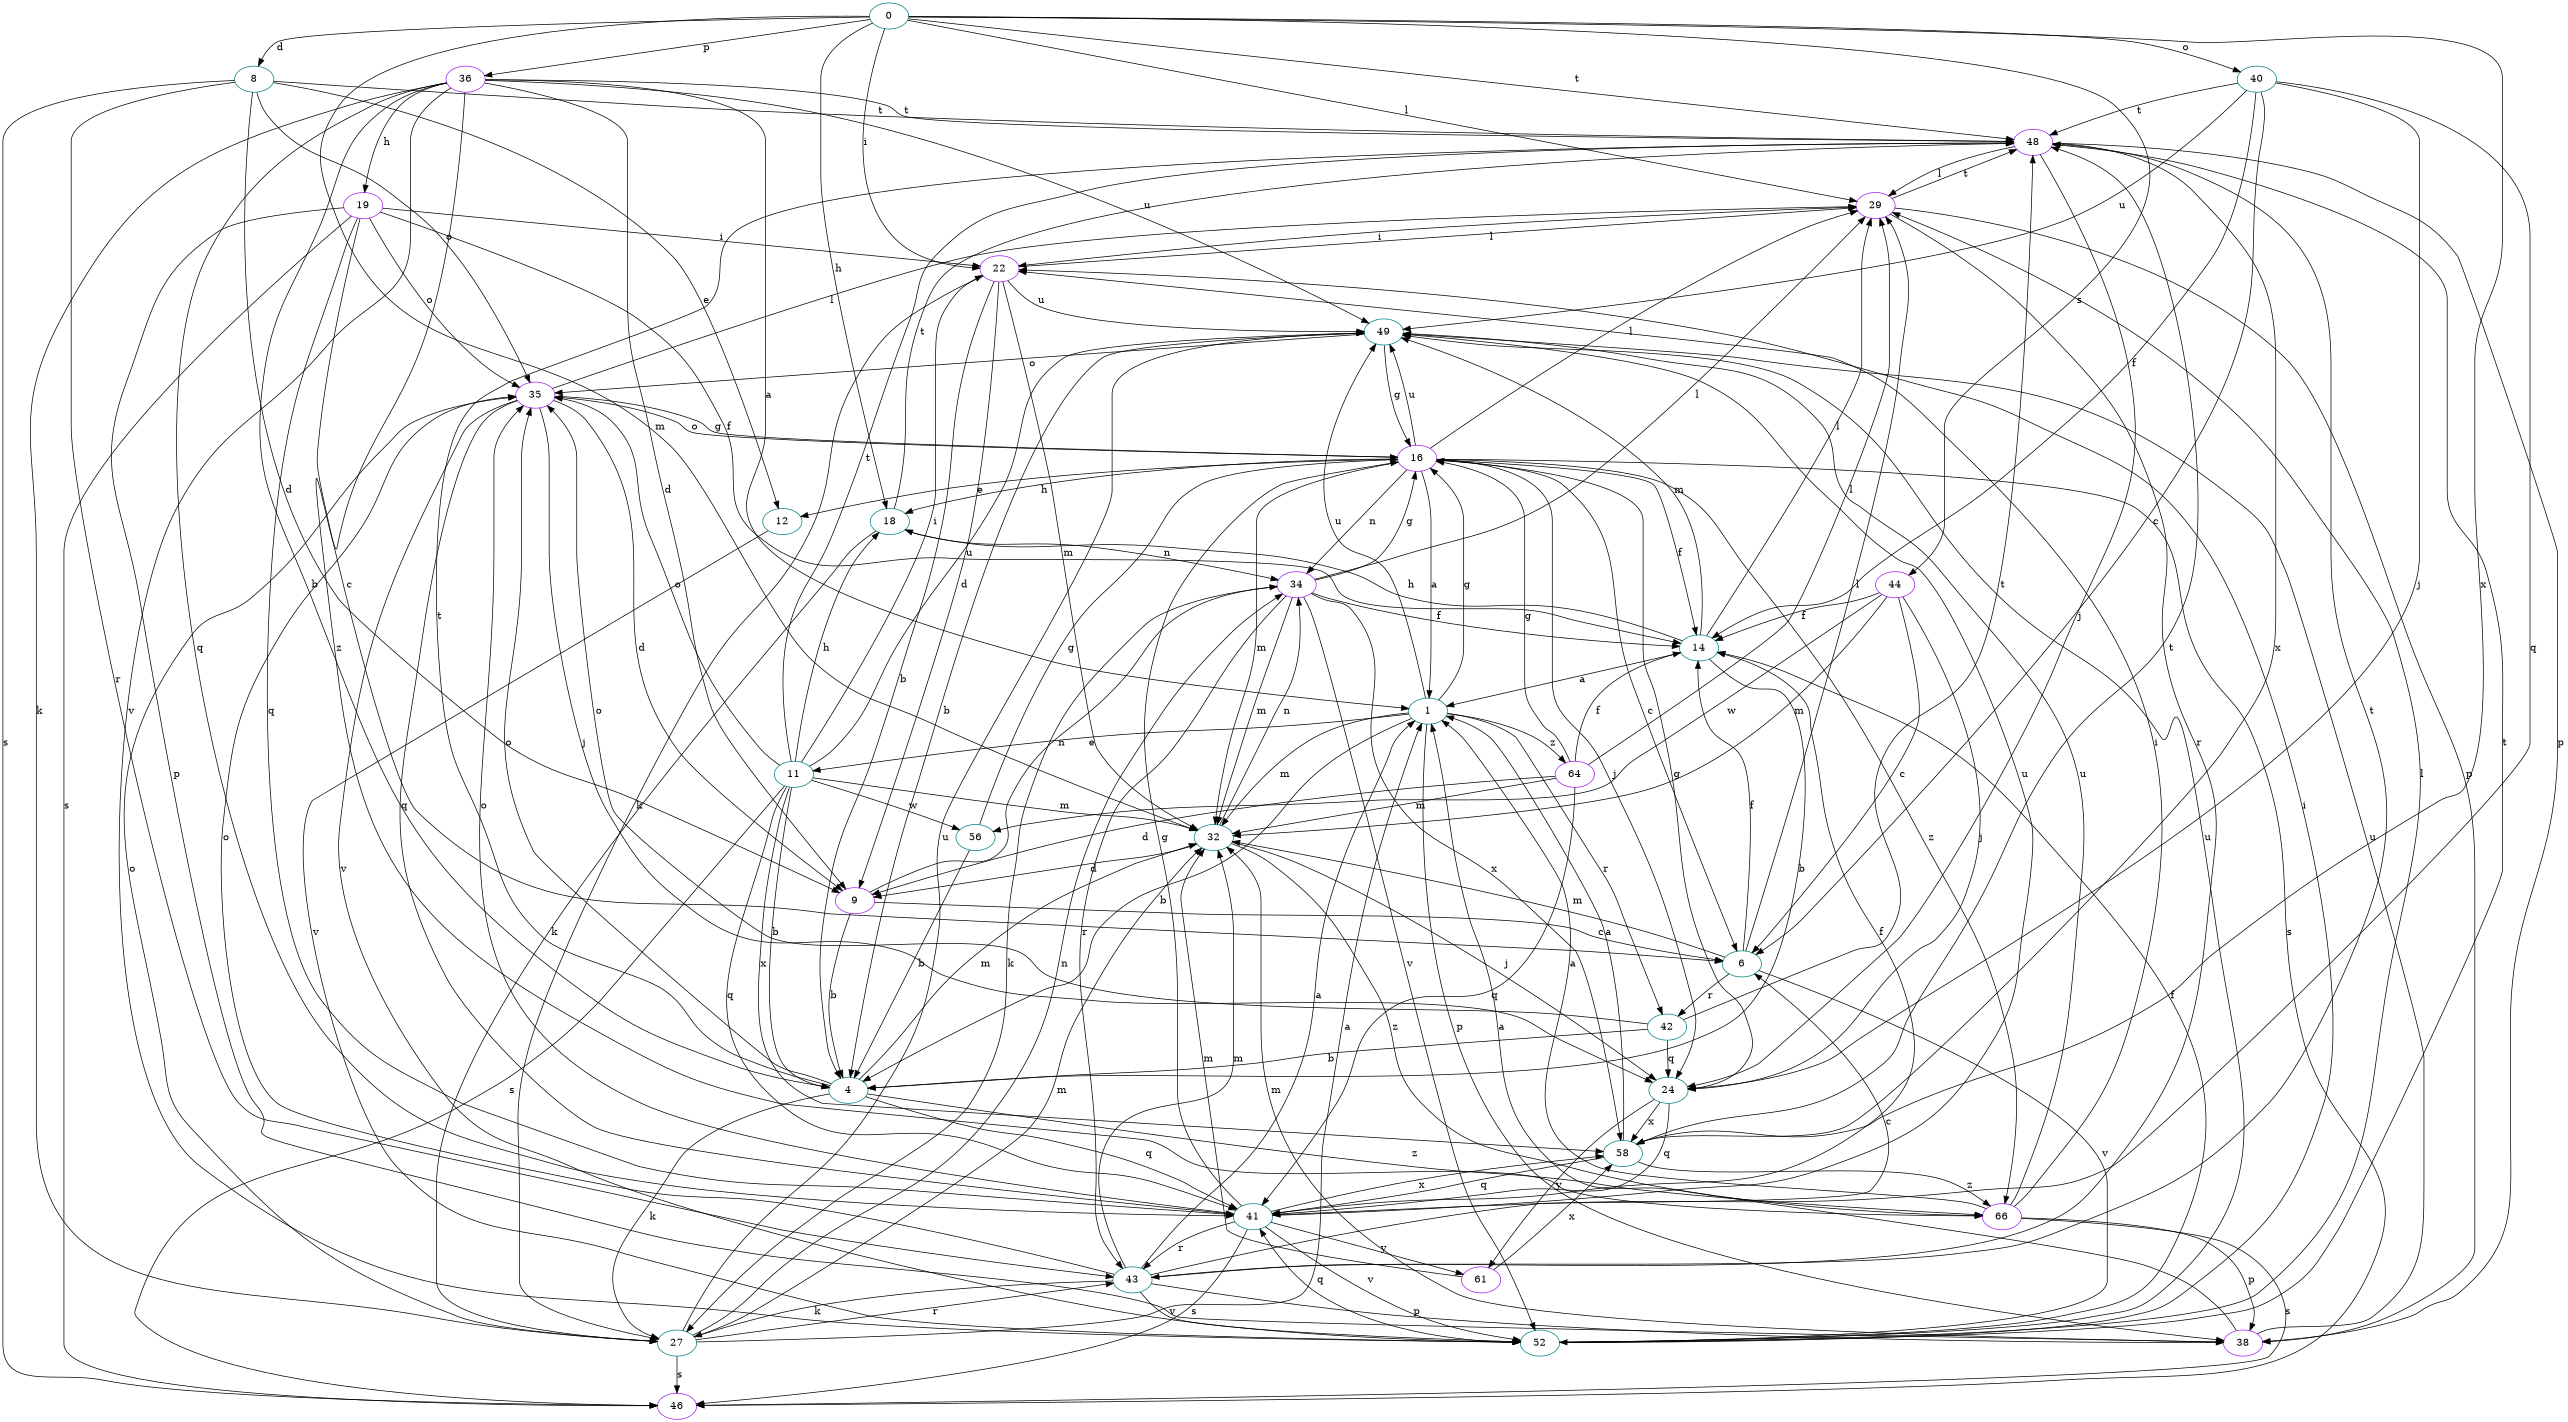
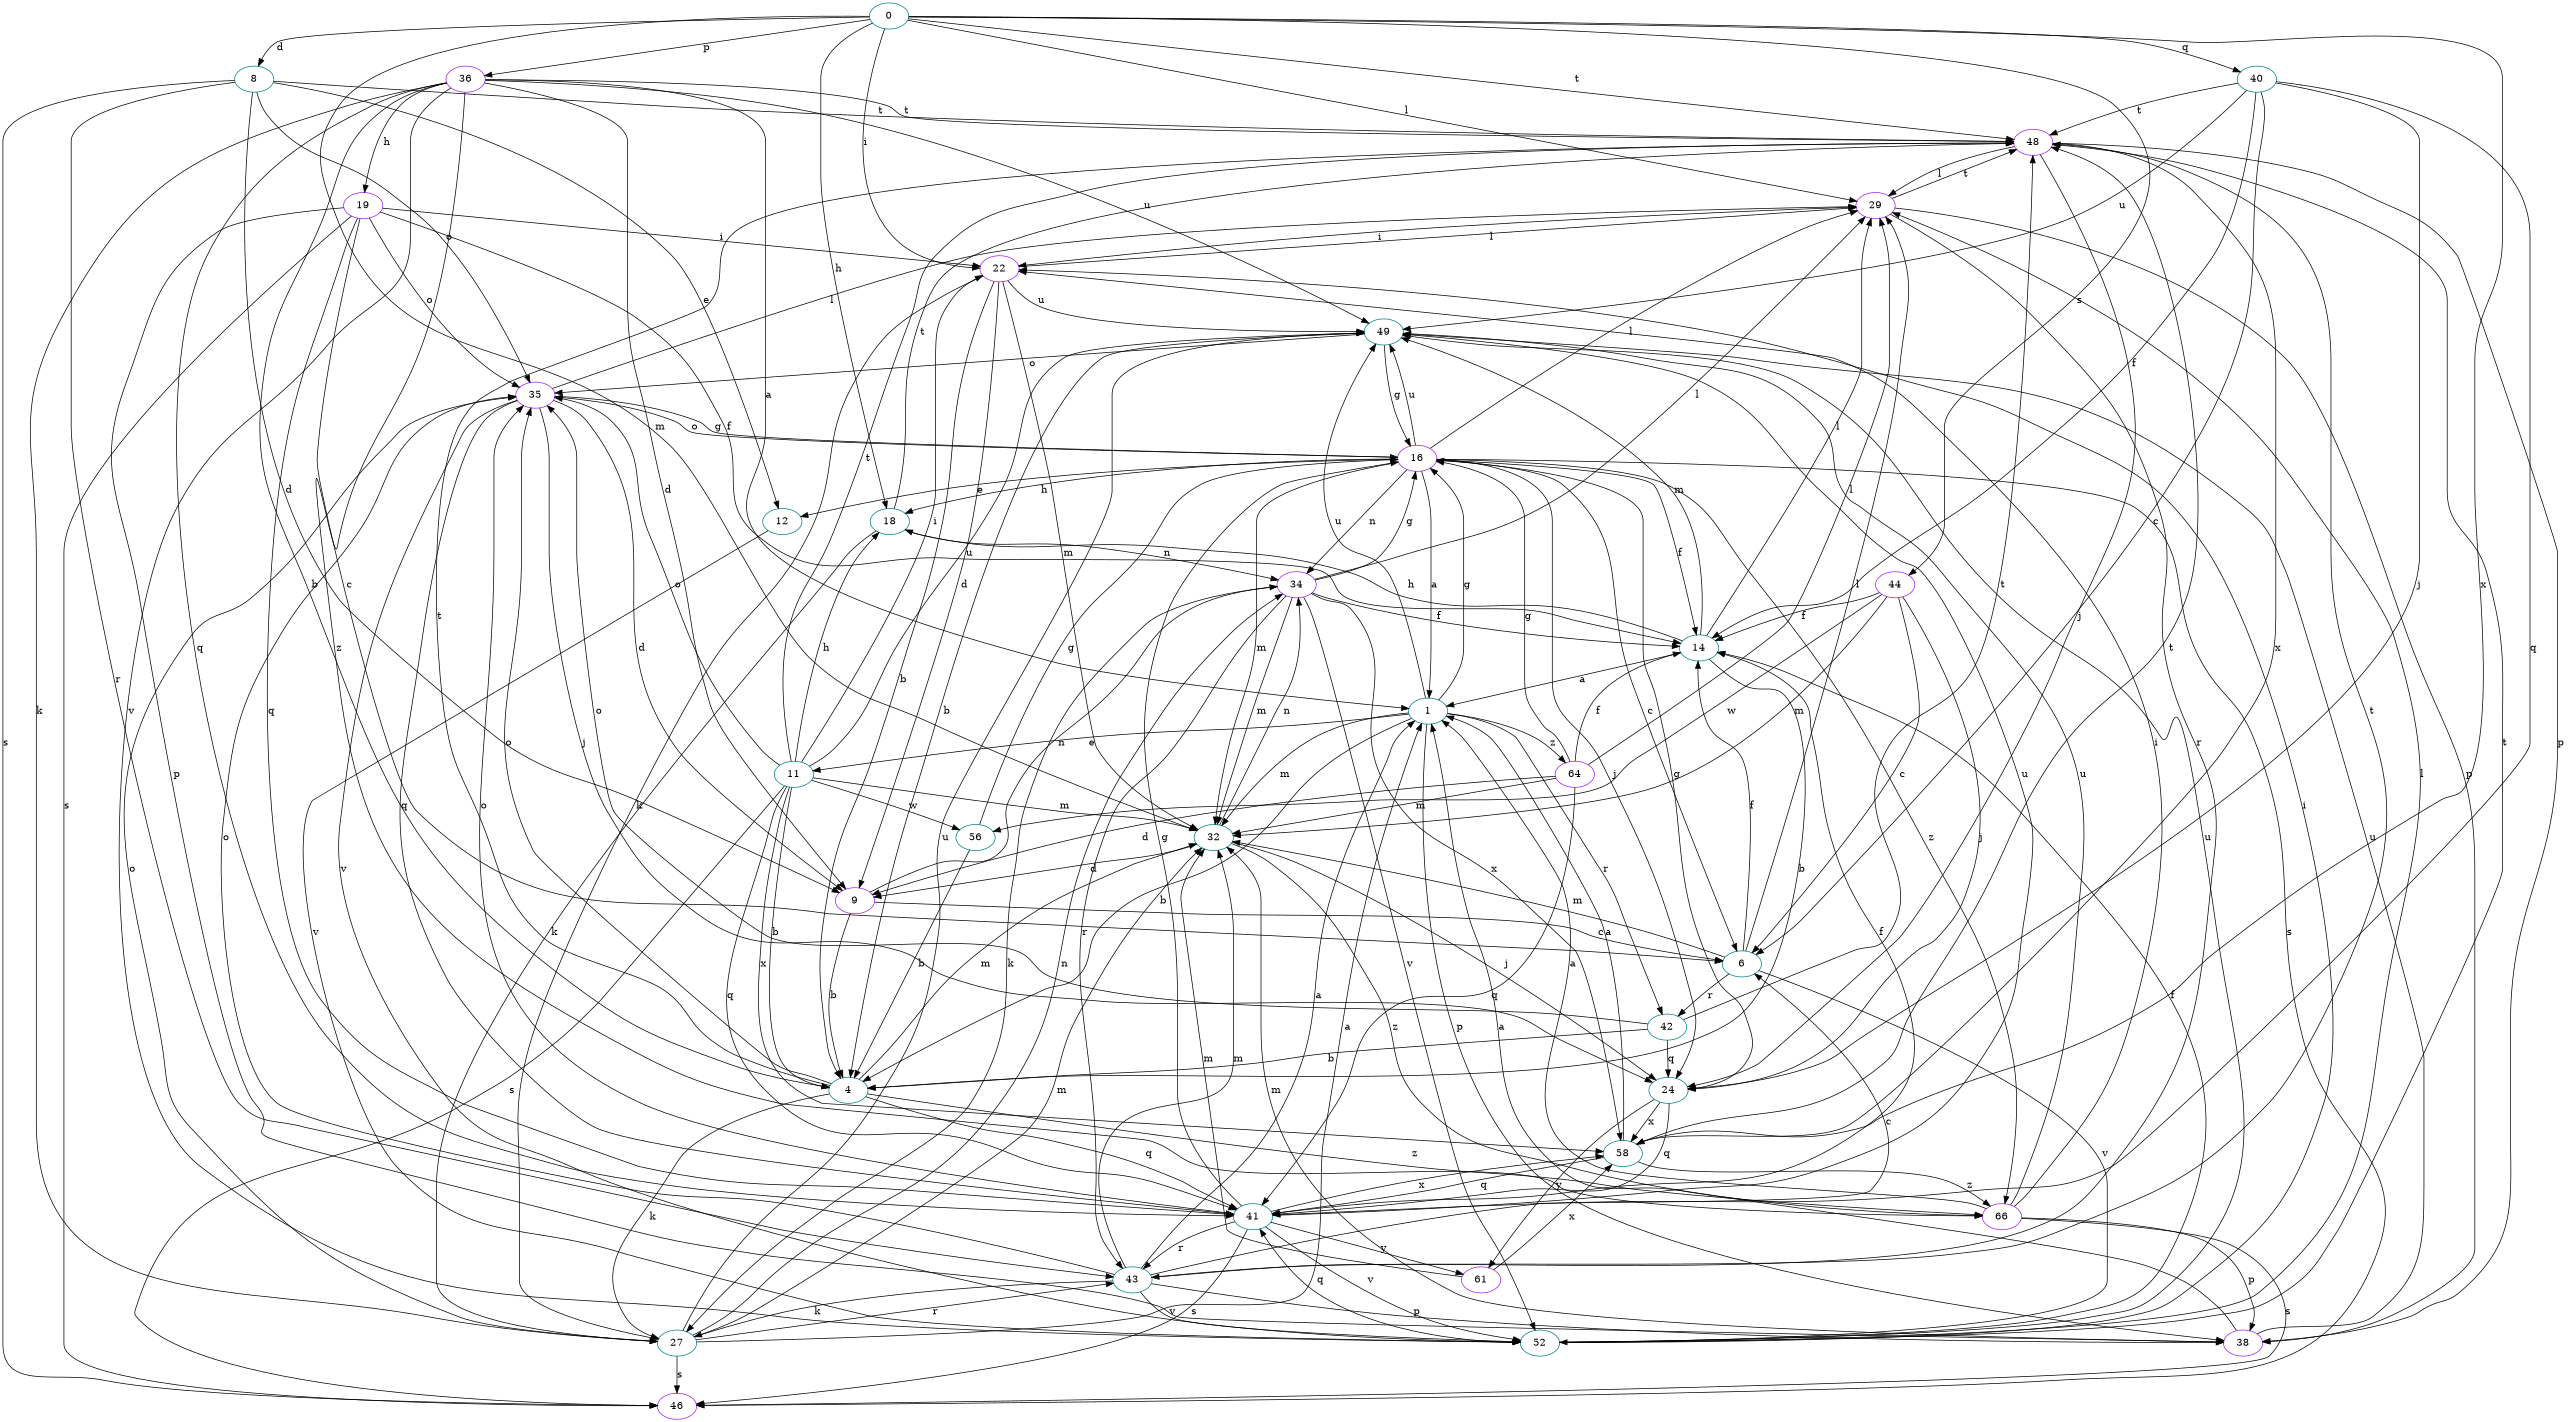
edge "0" -> "40": label "o" -> "q"
